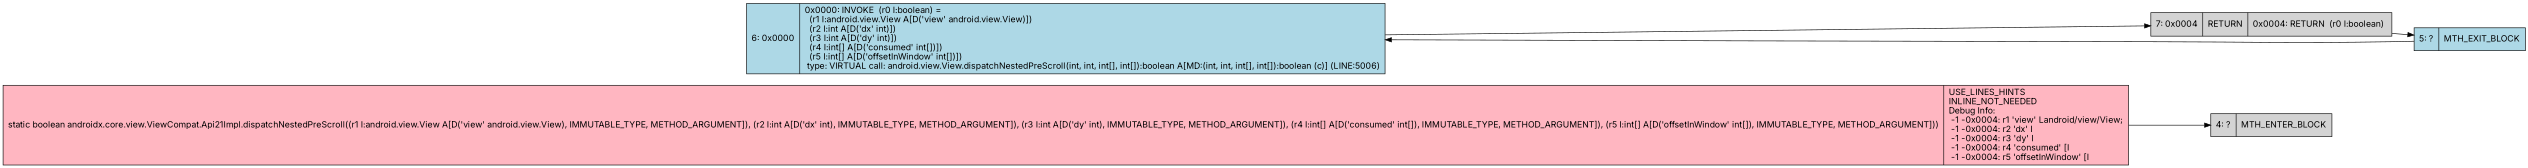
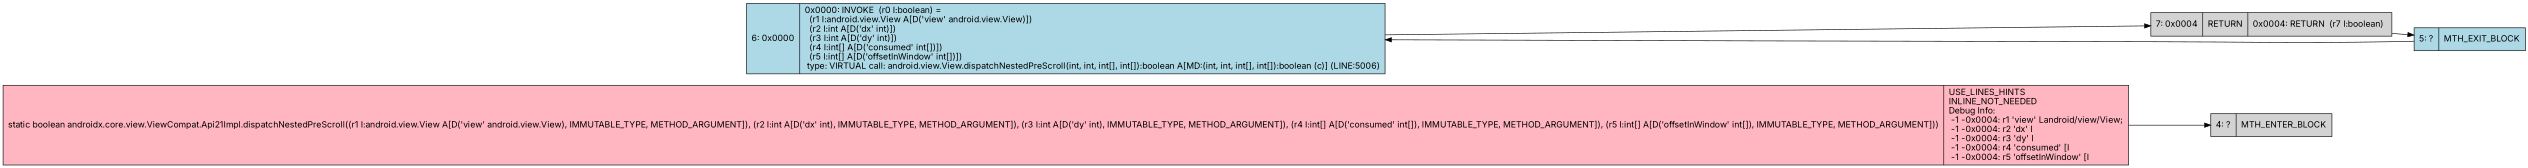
node "7: 0x0004": text "0x0004: RETURN  (r0 I:boolean)" -> "0x0004: RETURN  (r7 I:boolean)"
